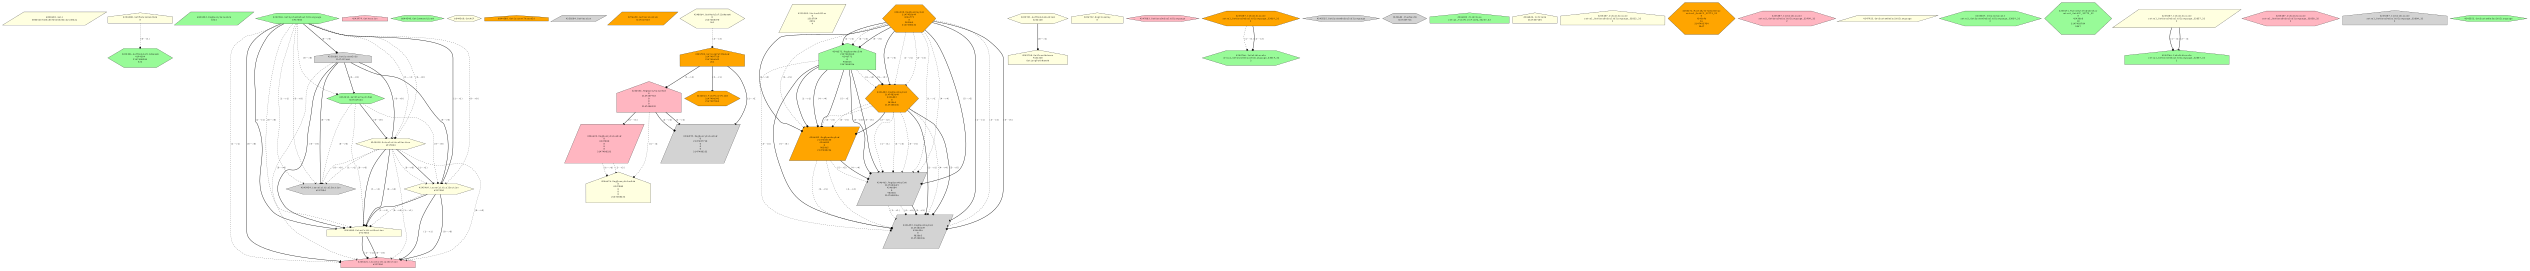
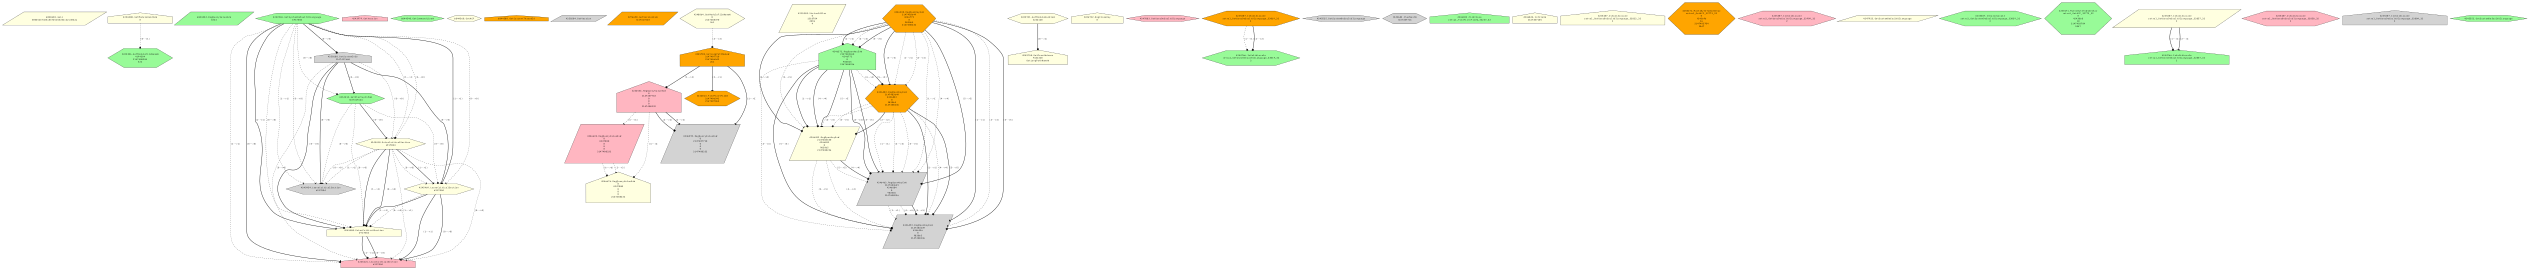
edge "4250188.GetSystemInfo 2147417660" -> "4245418.EnterCriticalSection 6917004": style bold -> dashed
edge "4246556.RegQueryValueExW 0 2147407710 0 0 0 2147408232" -> "4246635.RegQueryValueExW 0 4247000 0 0 0 2147408232": style bold -> dashed
node "4246432.RegOpenKeyExW 2147483650 4246832 0 983065 2147408236": fillcolor orange -> lightyellow
